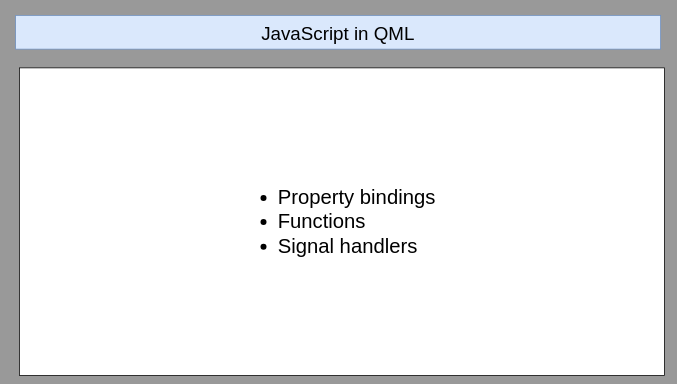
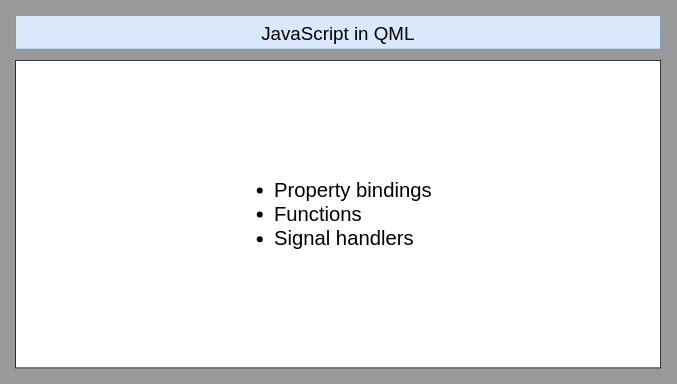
node "Property bindings Functions Signal handlers": moved (342, 222) -> (338, 214)
